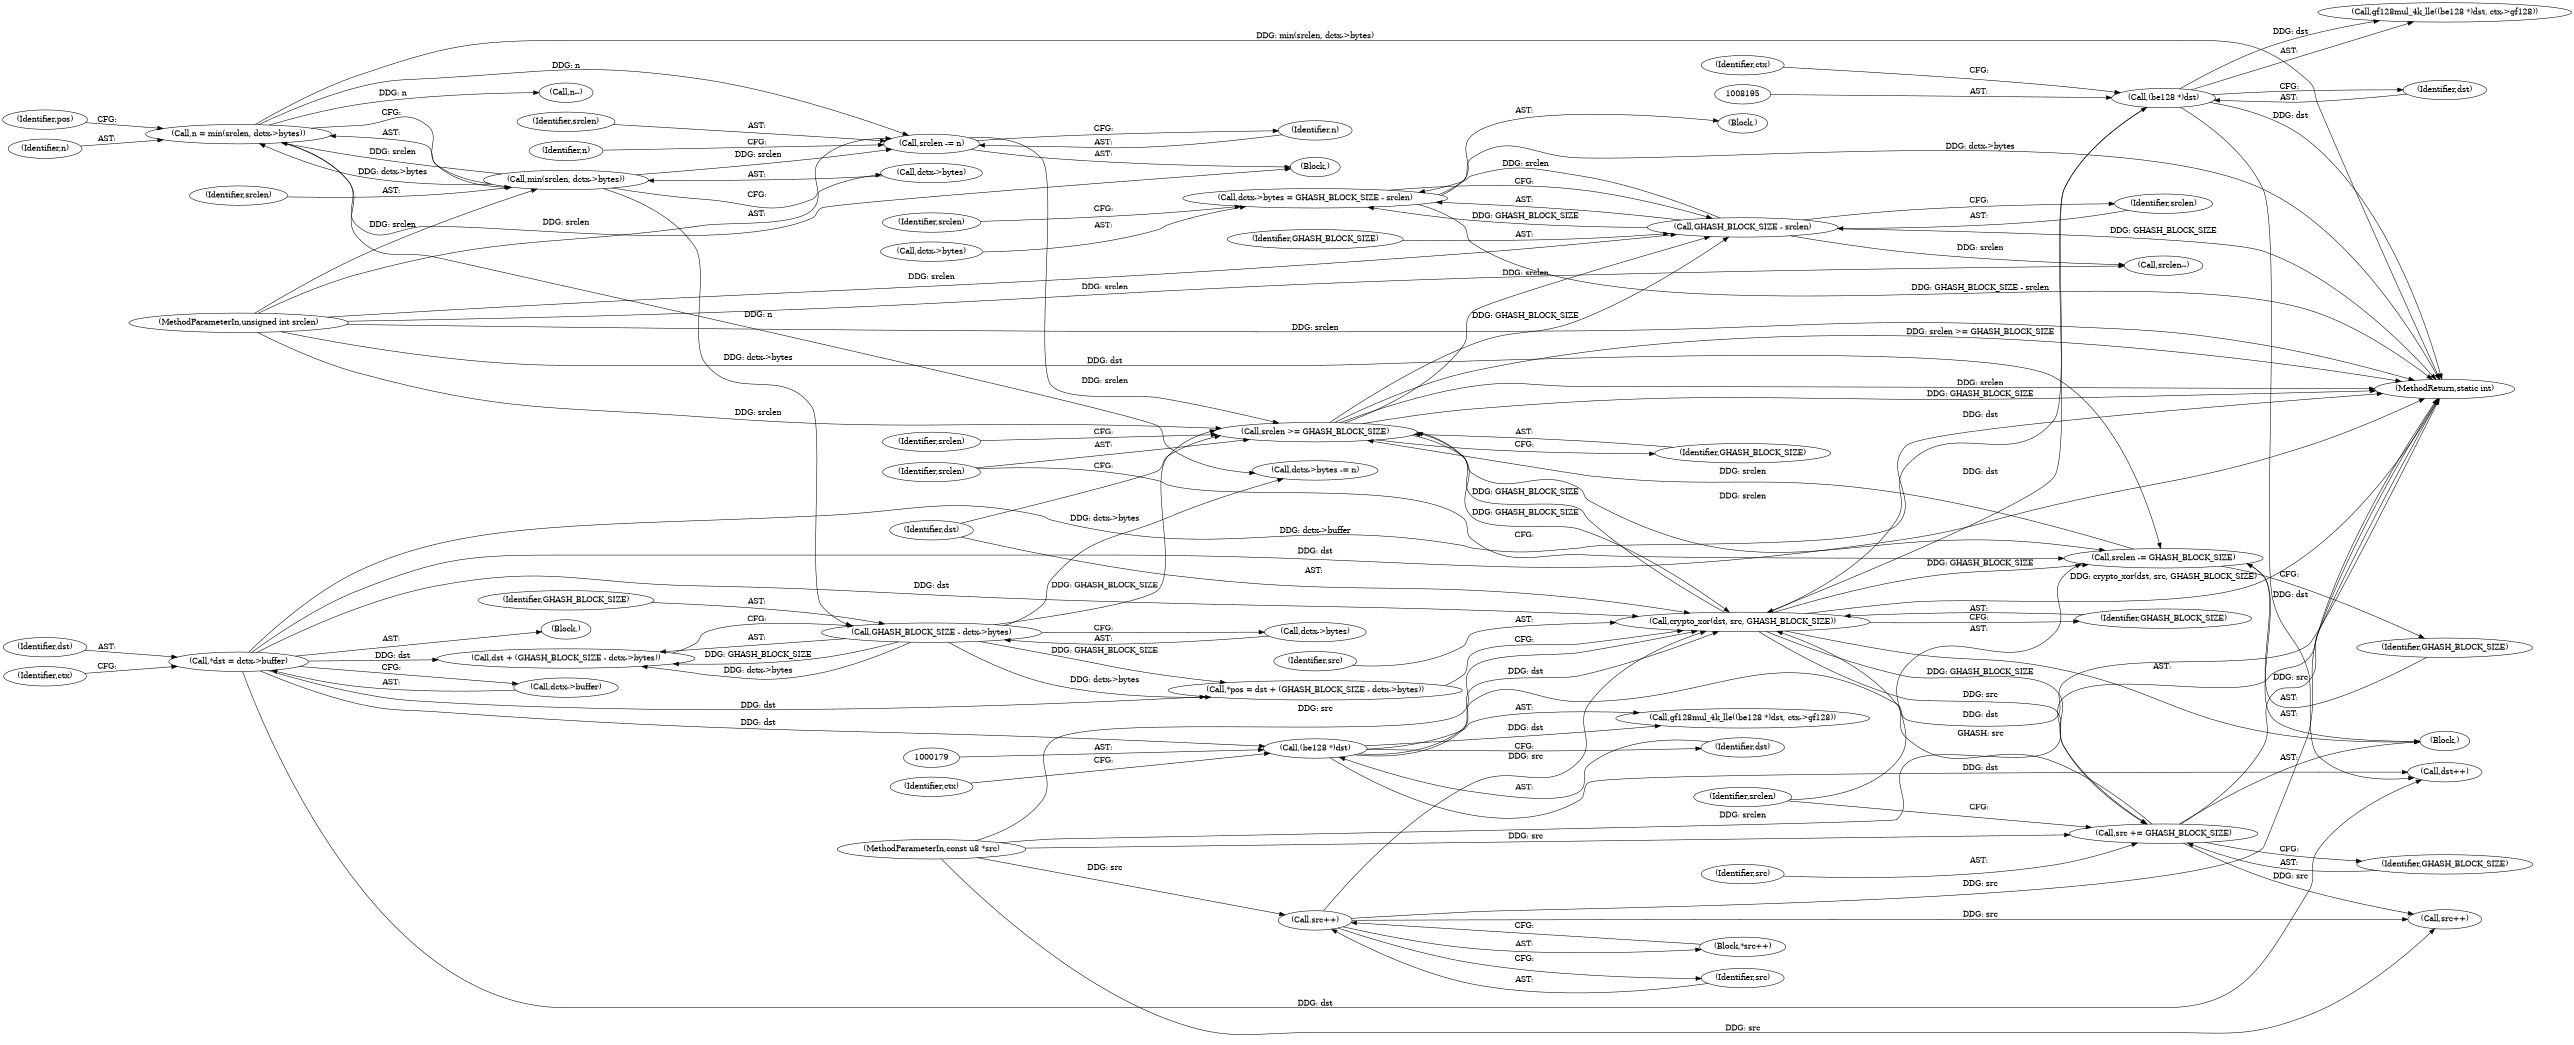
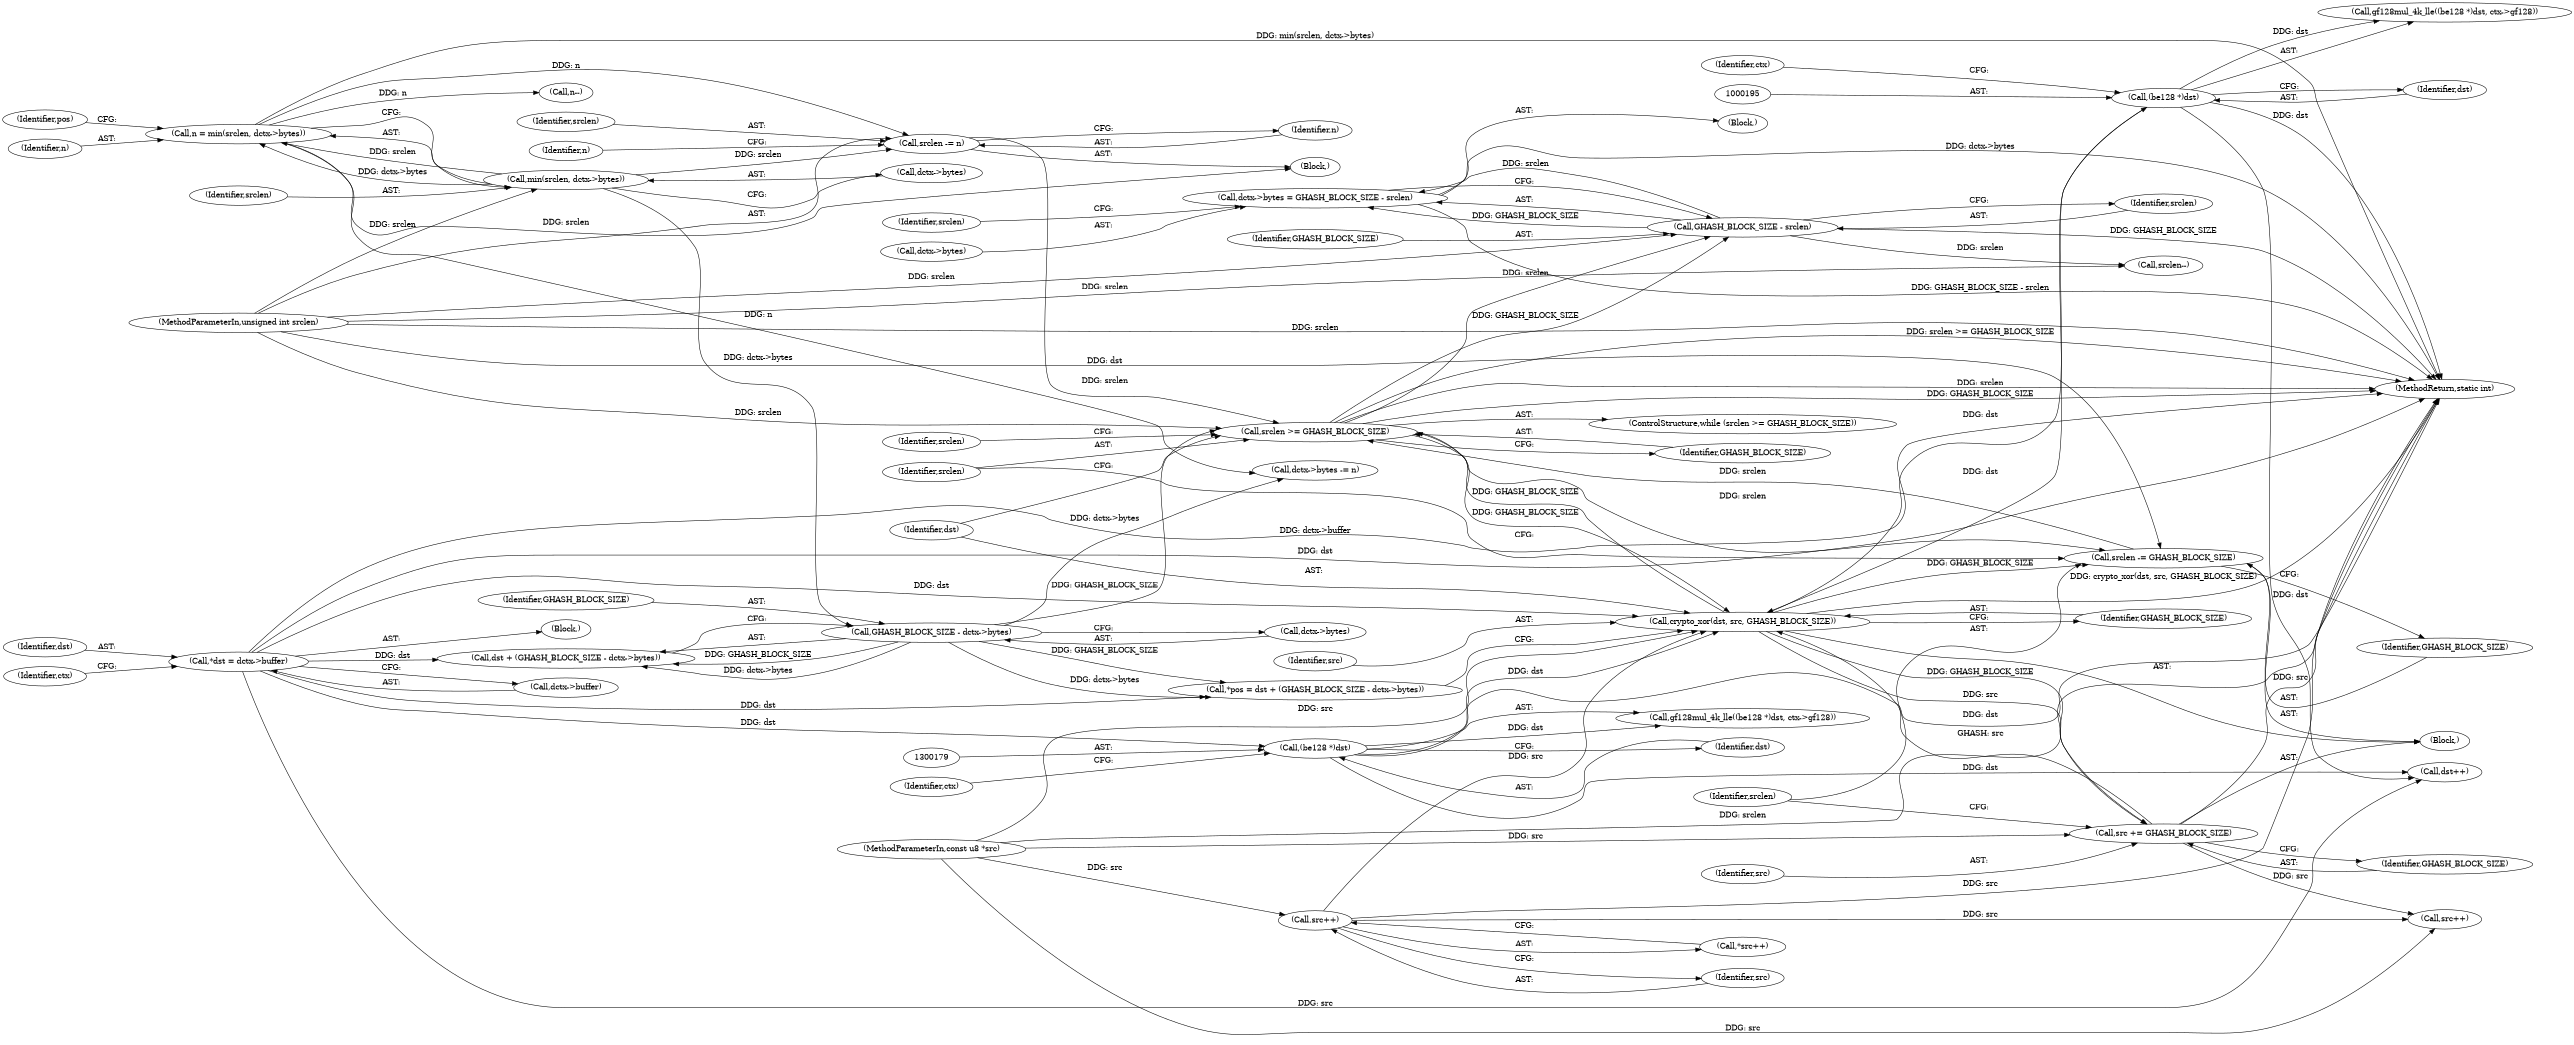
node "1008195": label "1008195" -> "1000195"
node "(ControlStructure,while (srclen >= GHASH_BLOCK_SIZE))": added
node "1000179": label "1000179" -> "1300179"
node "(Block,*src++)": label "(Block,*src++)" -> "(Call,*src++)"
edge "(Call,*dst = dctx->buffer)" -> "(Call,dst++)": label "DDG: dst" -> "DDG: src"
